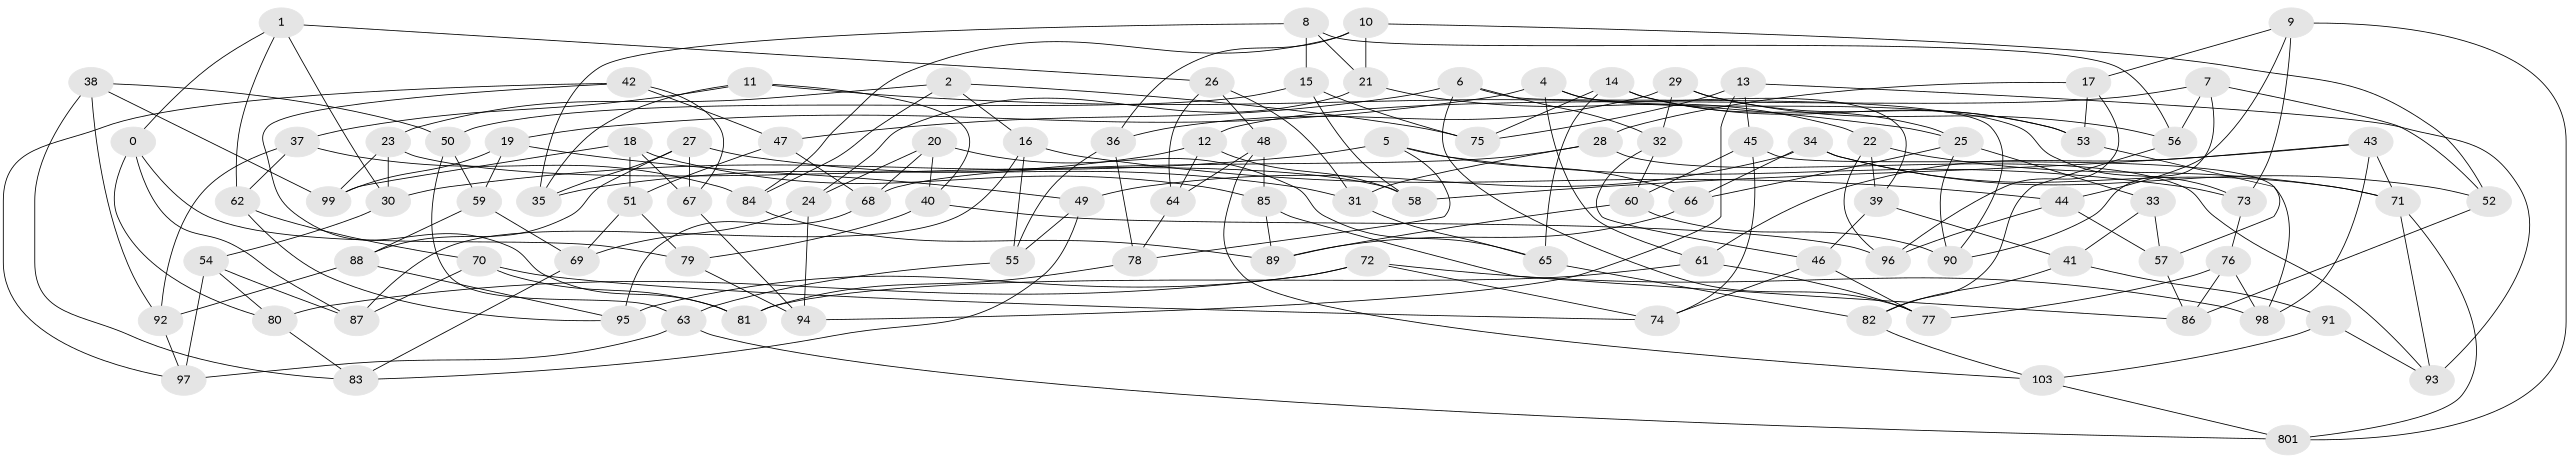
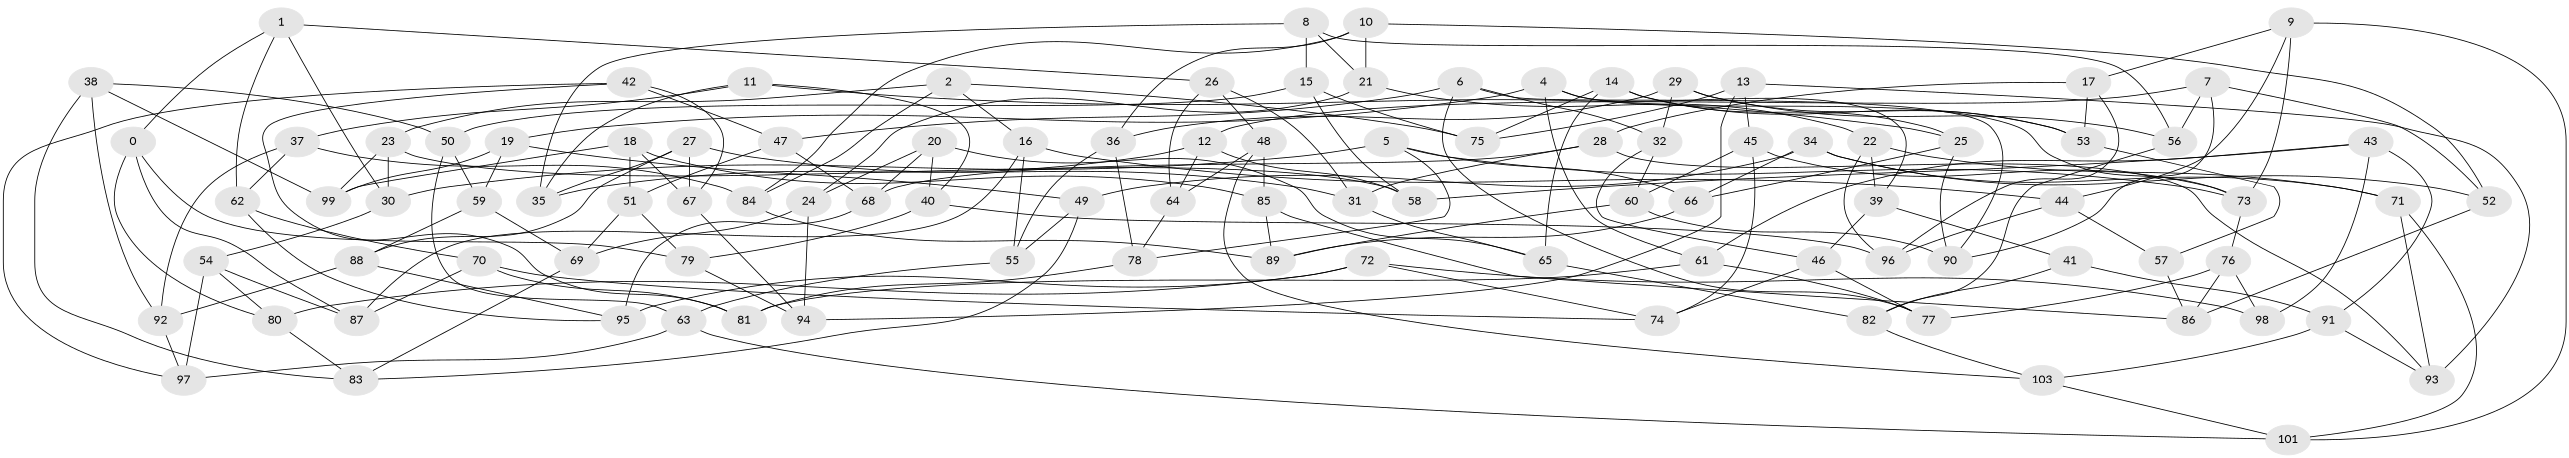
edge "45" -- "98": now "45" -- "73"
edge "43" -- "71": now "43" -- "91"
node "33": removed
node "801": label "801" -> "101"
